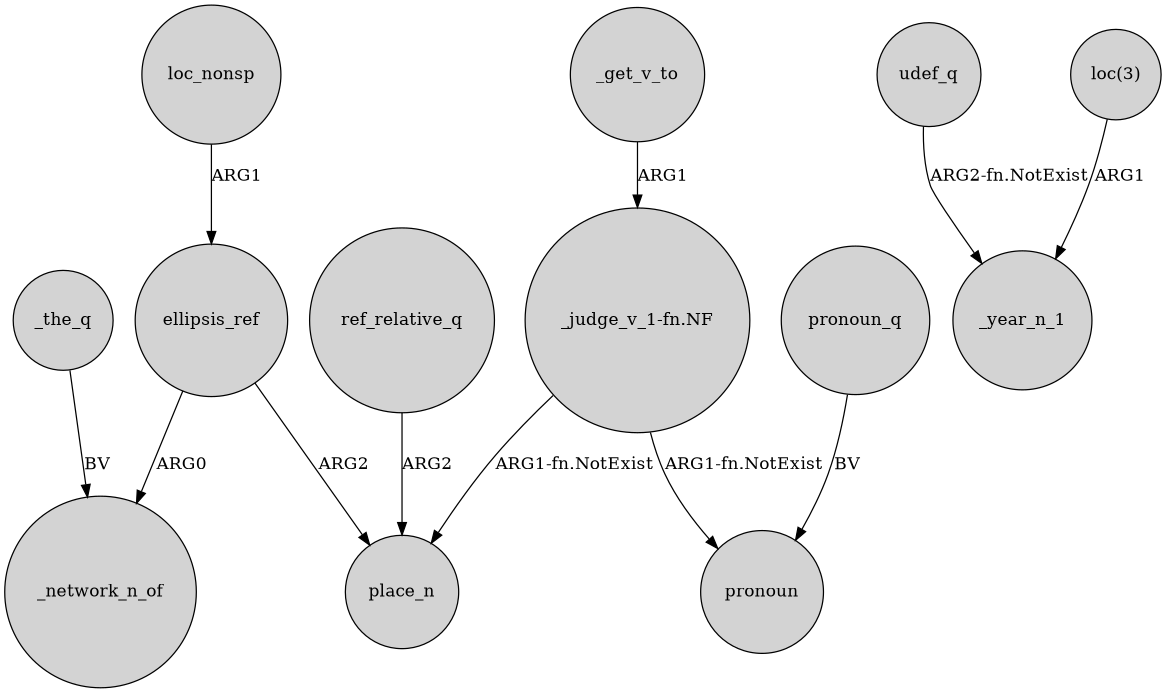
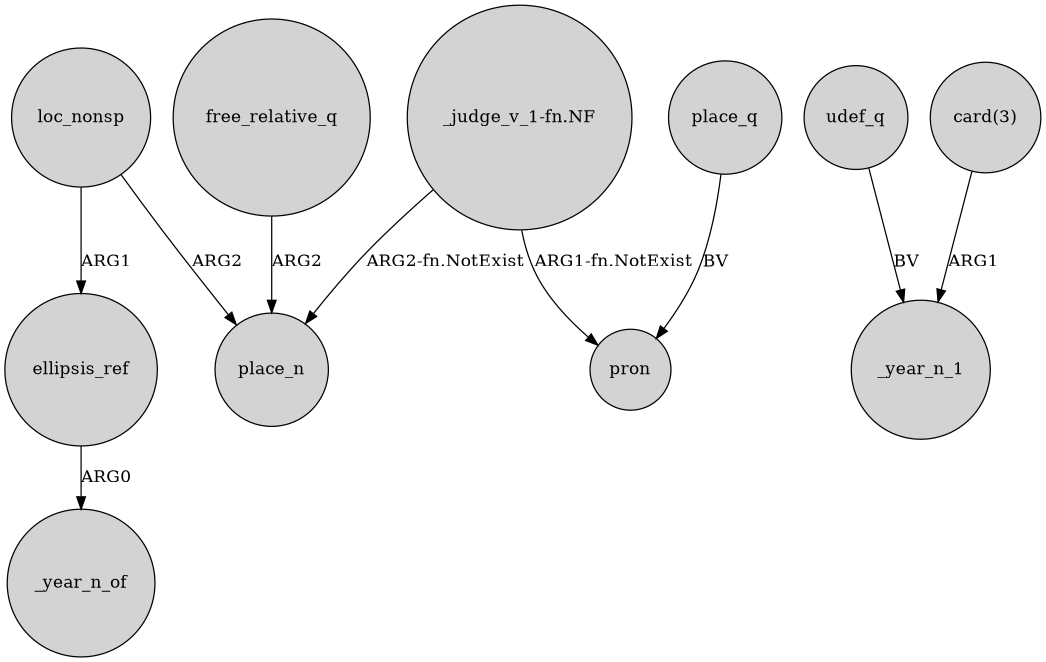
node "_get_v_to": removed
node "loc(3)": label "loc(3)" -> "card(3)"
edge "udef_q" -> "_year_n_1": label "ARG2-fn.NotExist" -> "BV"
node "_the_q": removed
node "ref_relative_q": label "ref_relative_q" -> "free_relative_q"
node "pronoun_q": label "pronoun_q" -> "place_q"
edge "ellipsis_ref" -> "place_n": now "loc_nonsp" -> "place_n"
edge "_judge_v_1-fn.NF" -> "place_n": label "ARG1-fn.NotExist" -> "ARG2-fn.NotExist"
node "_network_n_of": label "_network_n_of" -> "_year_n_of"
node "pronoun": label "pronoun" -> "pron"
